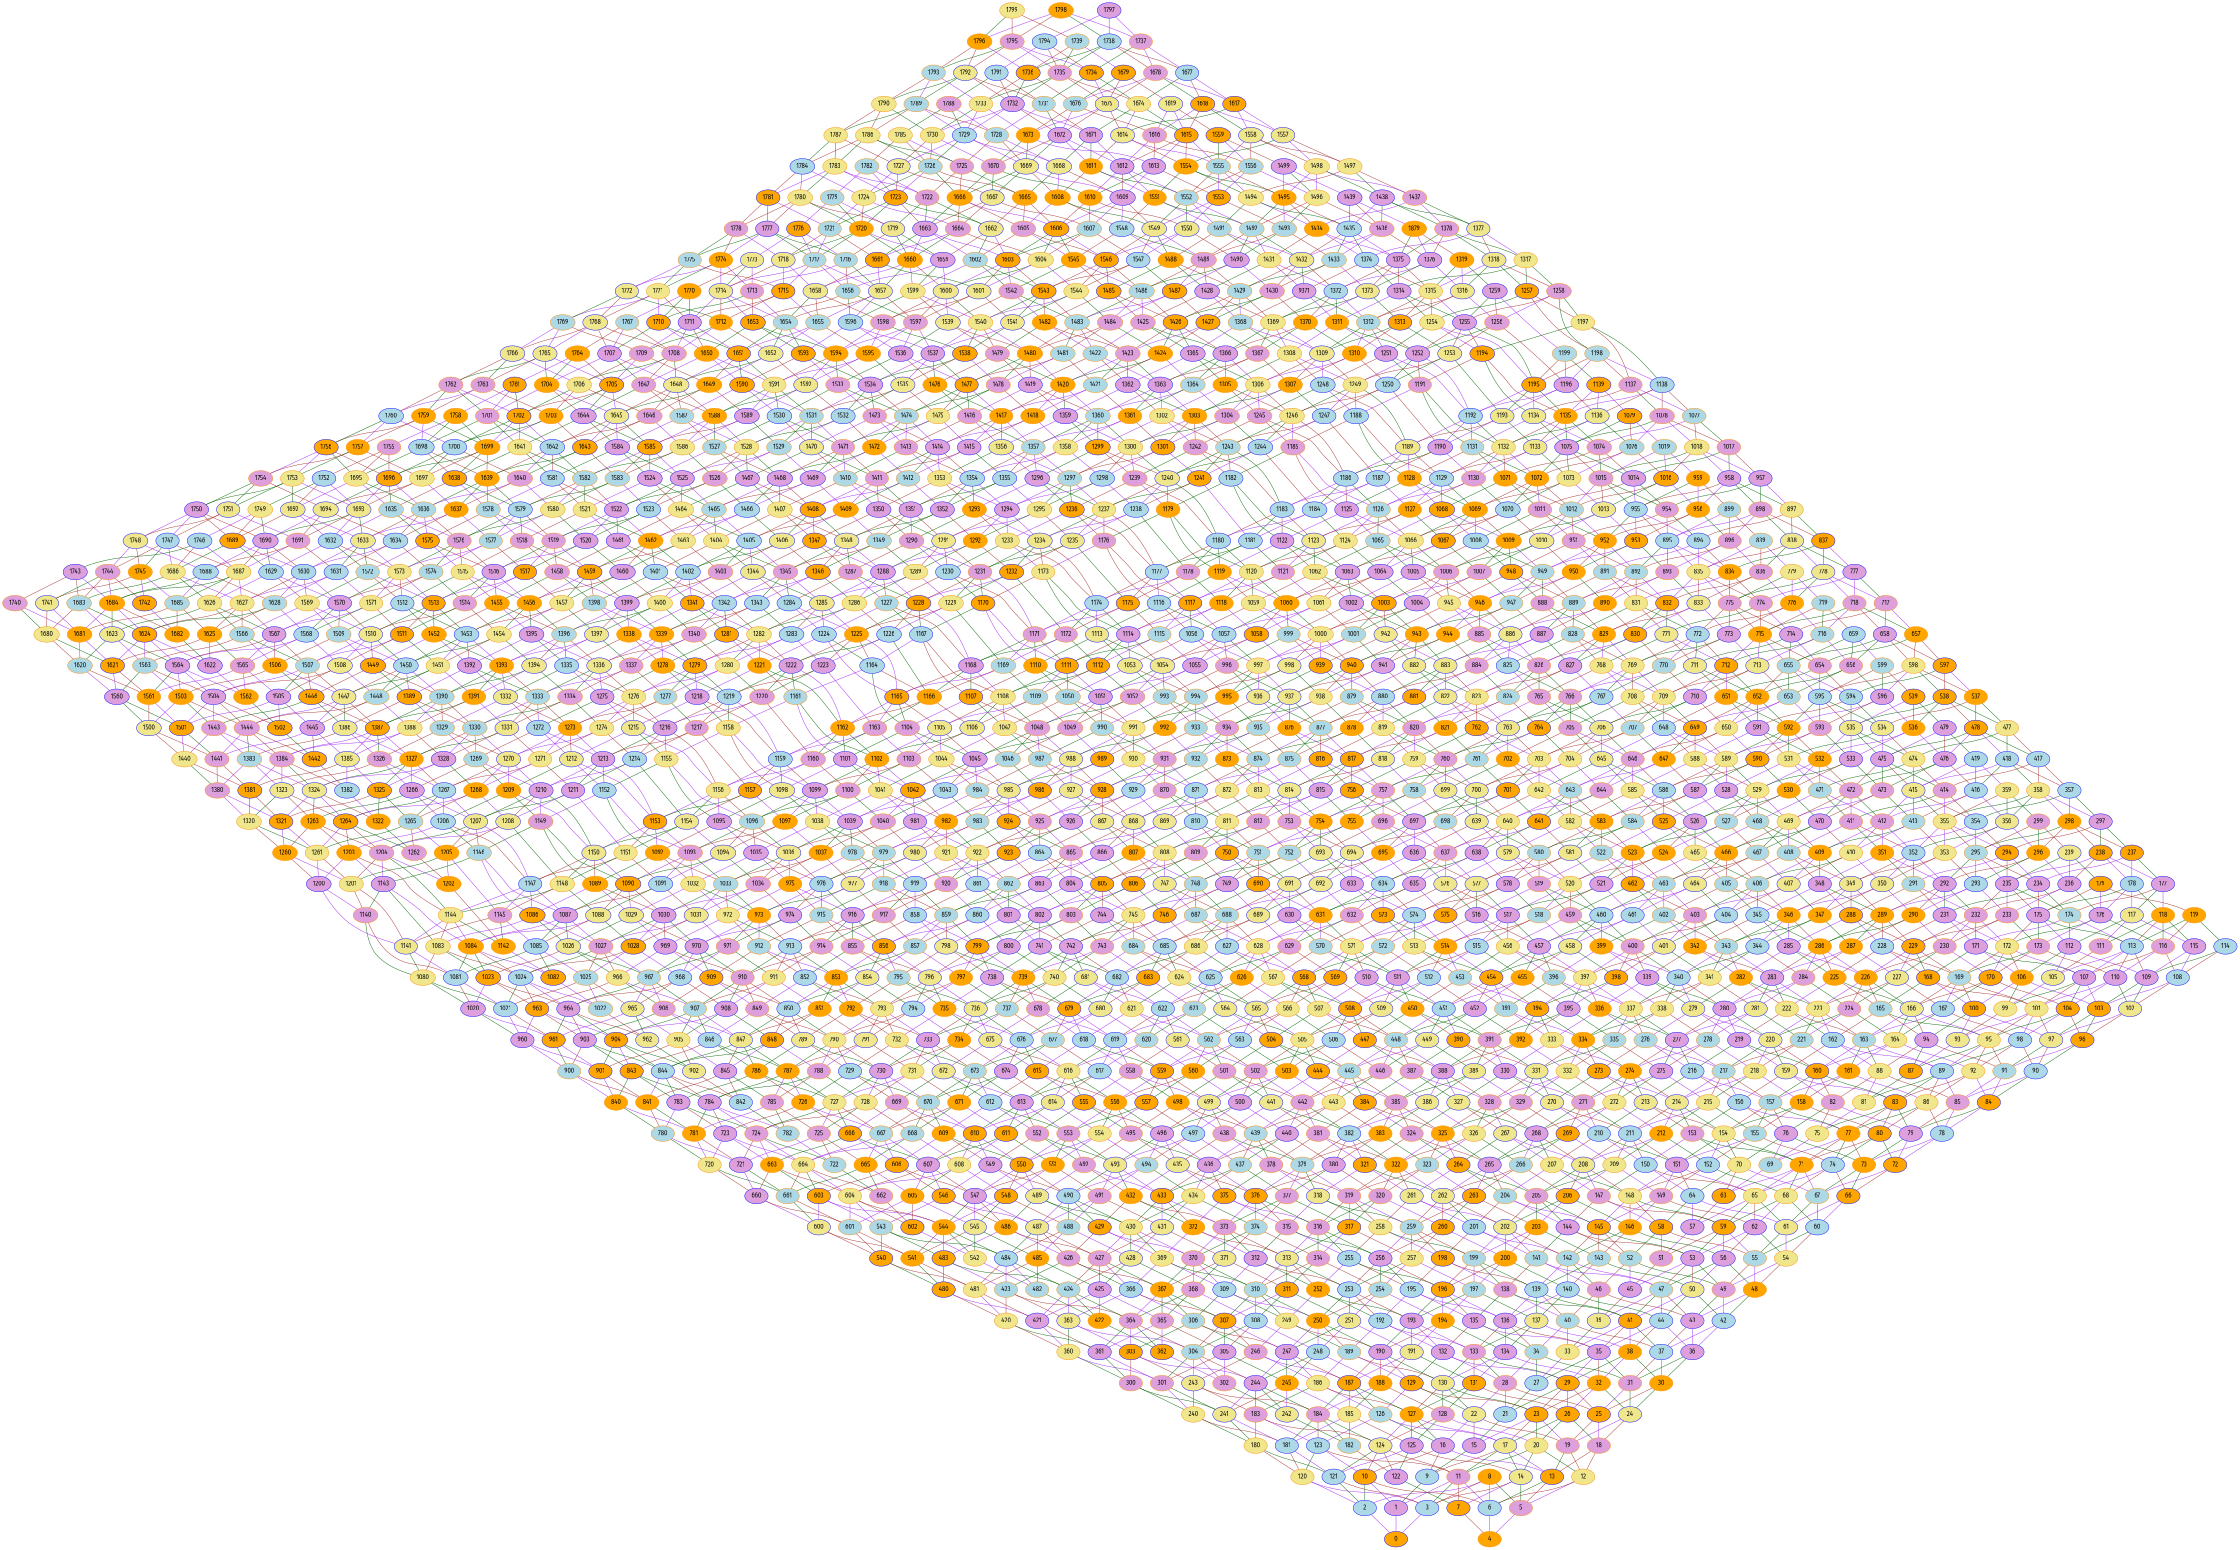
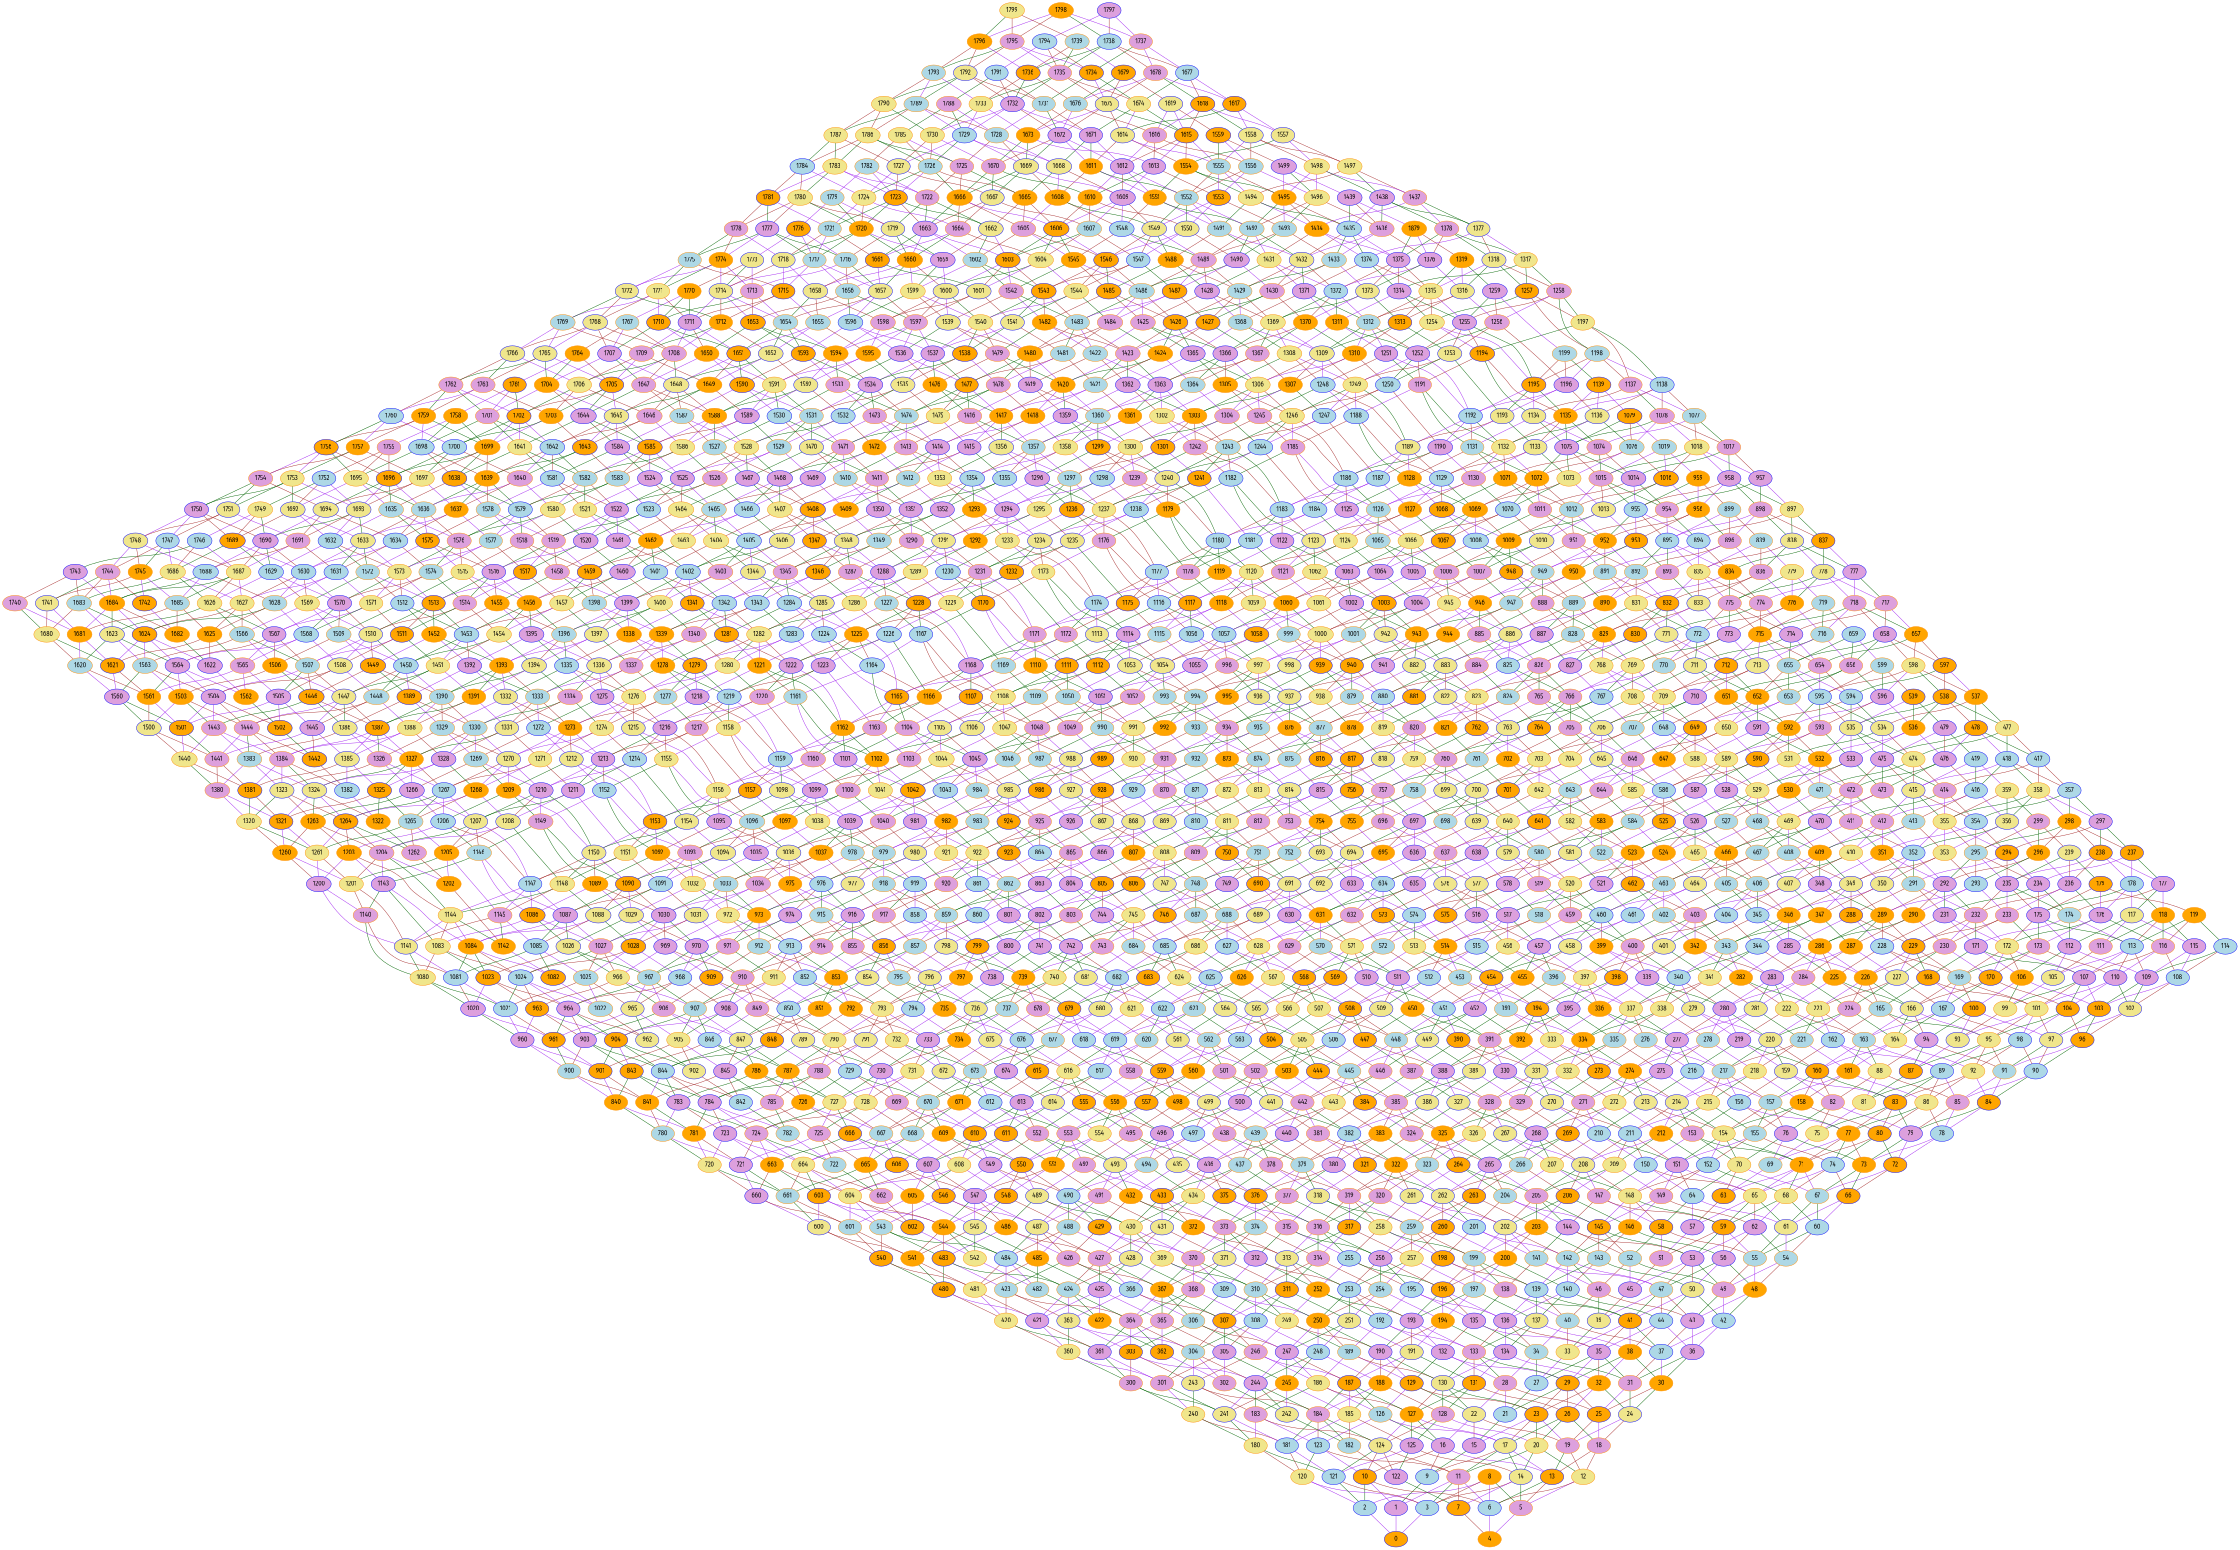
node "9371": label "9371" -> "1371"
edge "1649" -- "1646": color brown -> darkgreen
edge "1402" -- "1342": color brown -> darkgreen
edge "634" -- "574": color brown -> darkgreen
edge "489" -- "429": color darkgreen -> brown
node "54": fillcolor khaki -> lightblue
